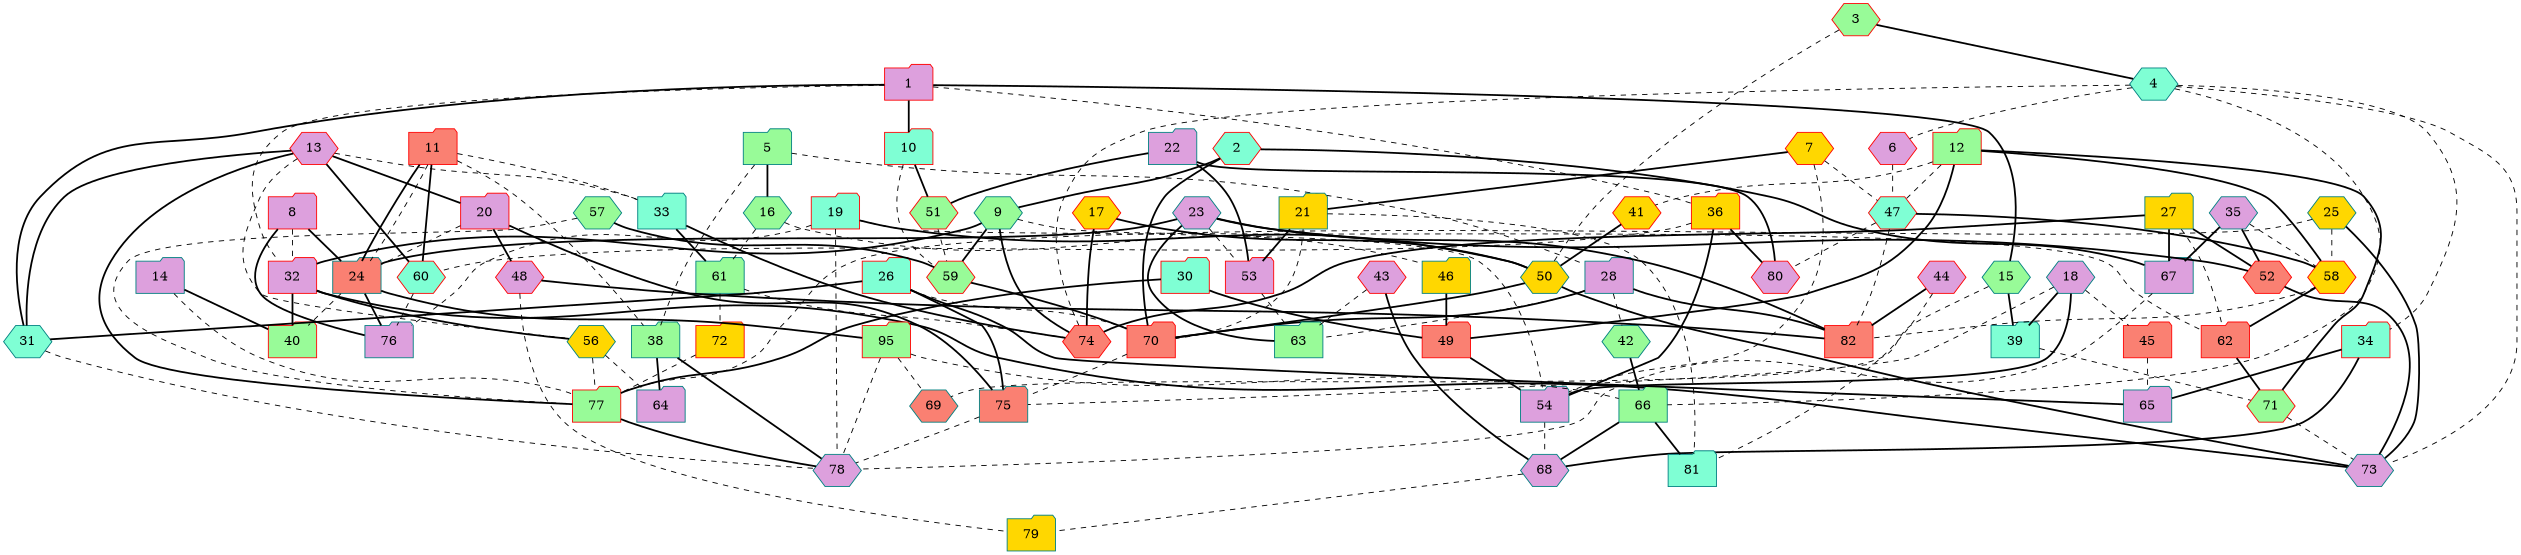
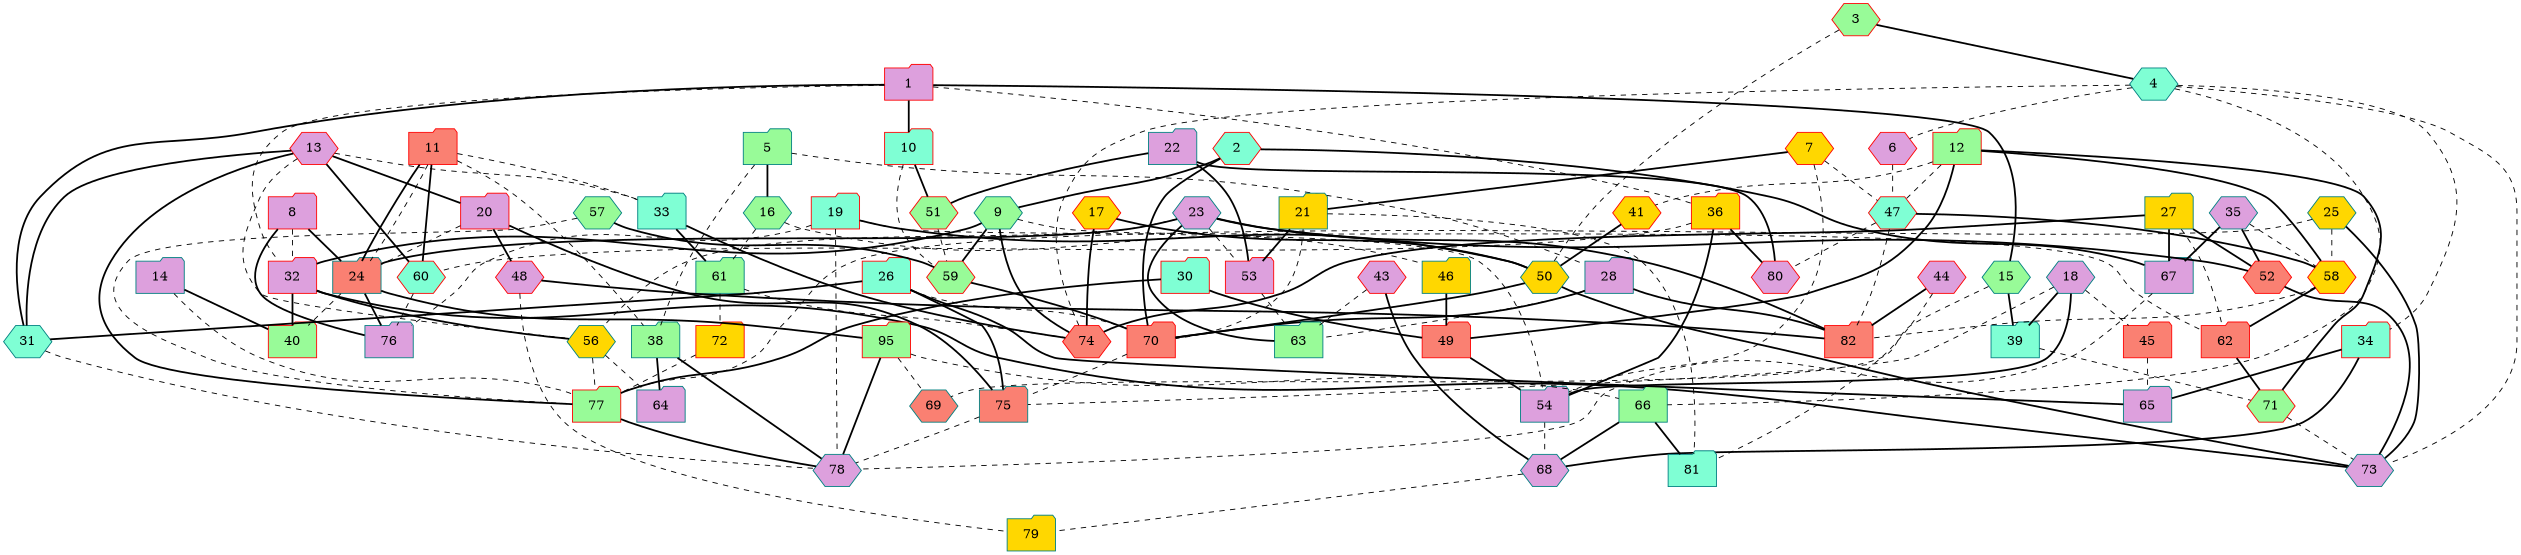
edge "23" -- "56": added
node "42": removed
edge "95" -- "78": style dashed -> bold
